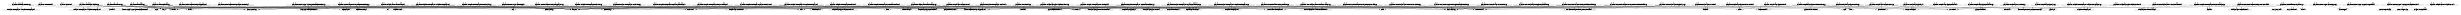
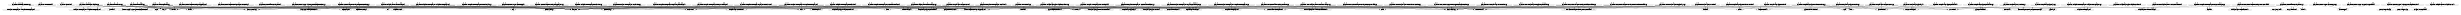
node "pica-master/common/fileProcessing/Parser.h": added
